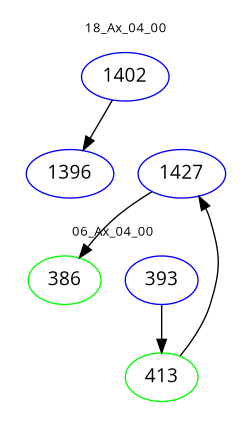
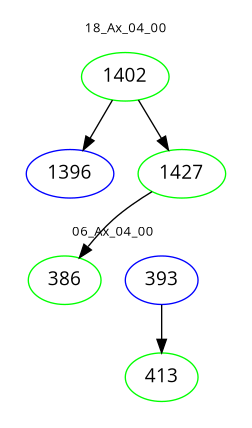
node "1402": color blue -> green
node "1427": color blue -> green
edge "413" -> "1427": now "1402" -> "1427"
